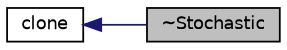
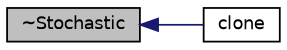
edge "~Stochastic" -> "clone": reversed
